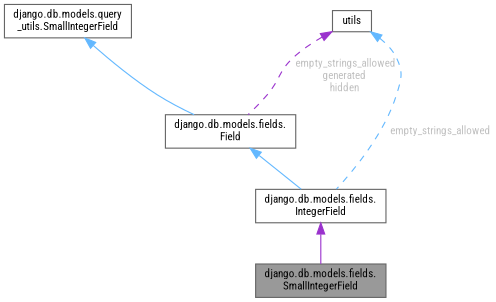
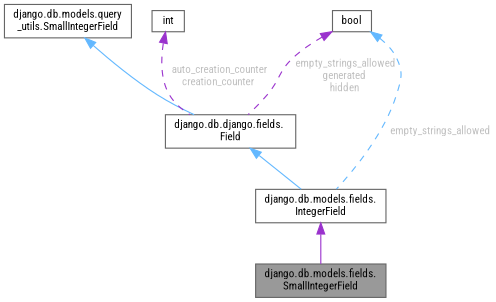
node "int": added
node "utils": label "utils" -> "bool"
node "django.db.models.fields. Field": label "django.db.models.fields. Field" -> "django.db.django.fields. Field"
